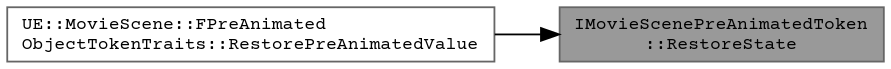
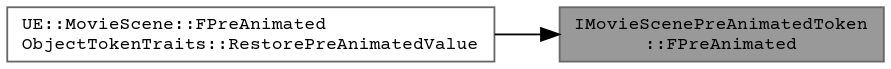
node "IMovieScenePreAnimatedToken ::RestoreState": label "IMovieScenePreAnimatedToken ::RestoreState" -> "IMovieScenePreAnimatedToken ::FPreAnimated"
